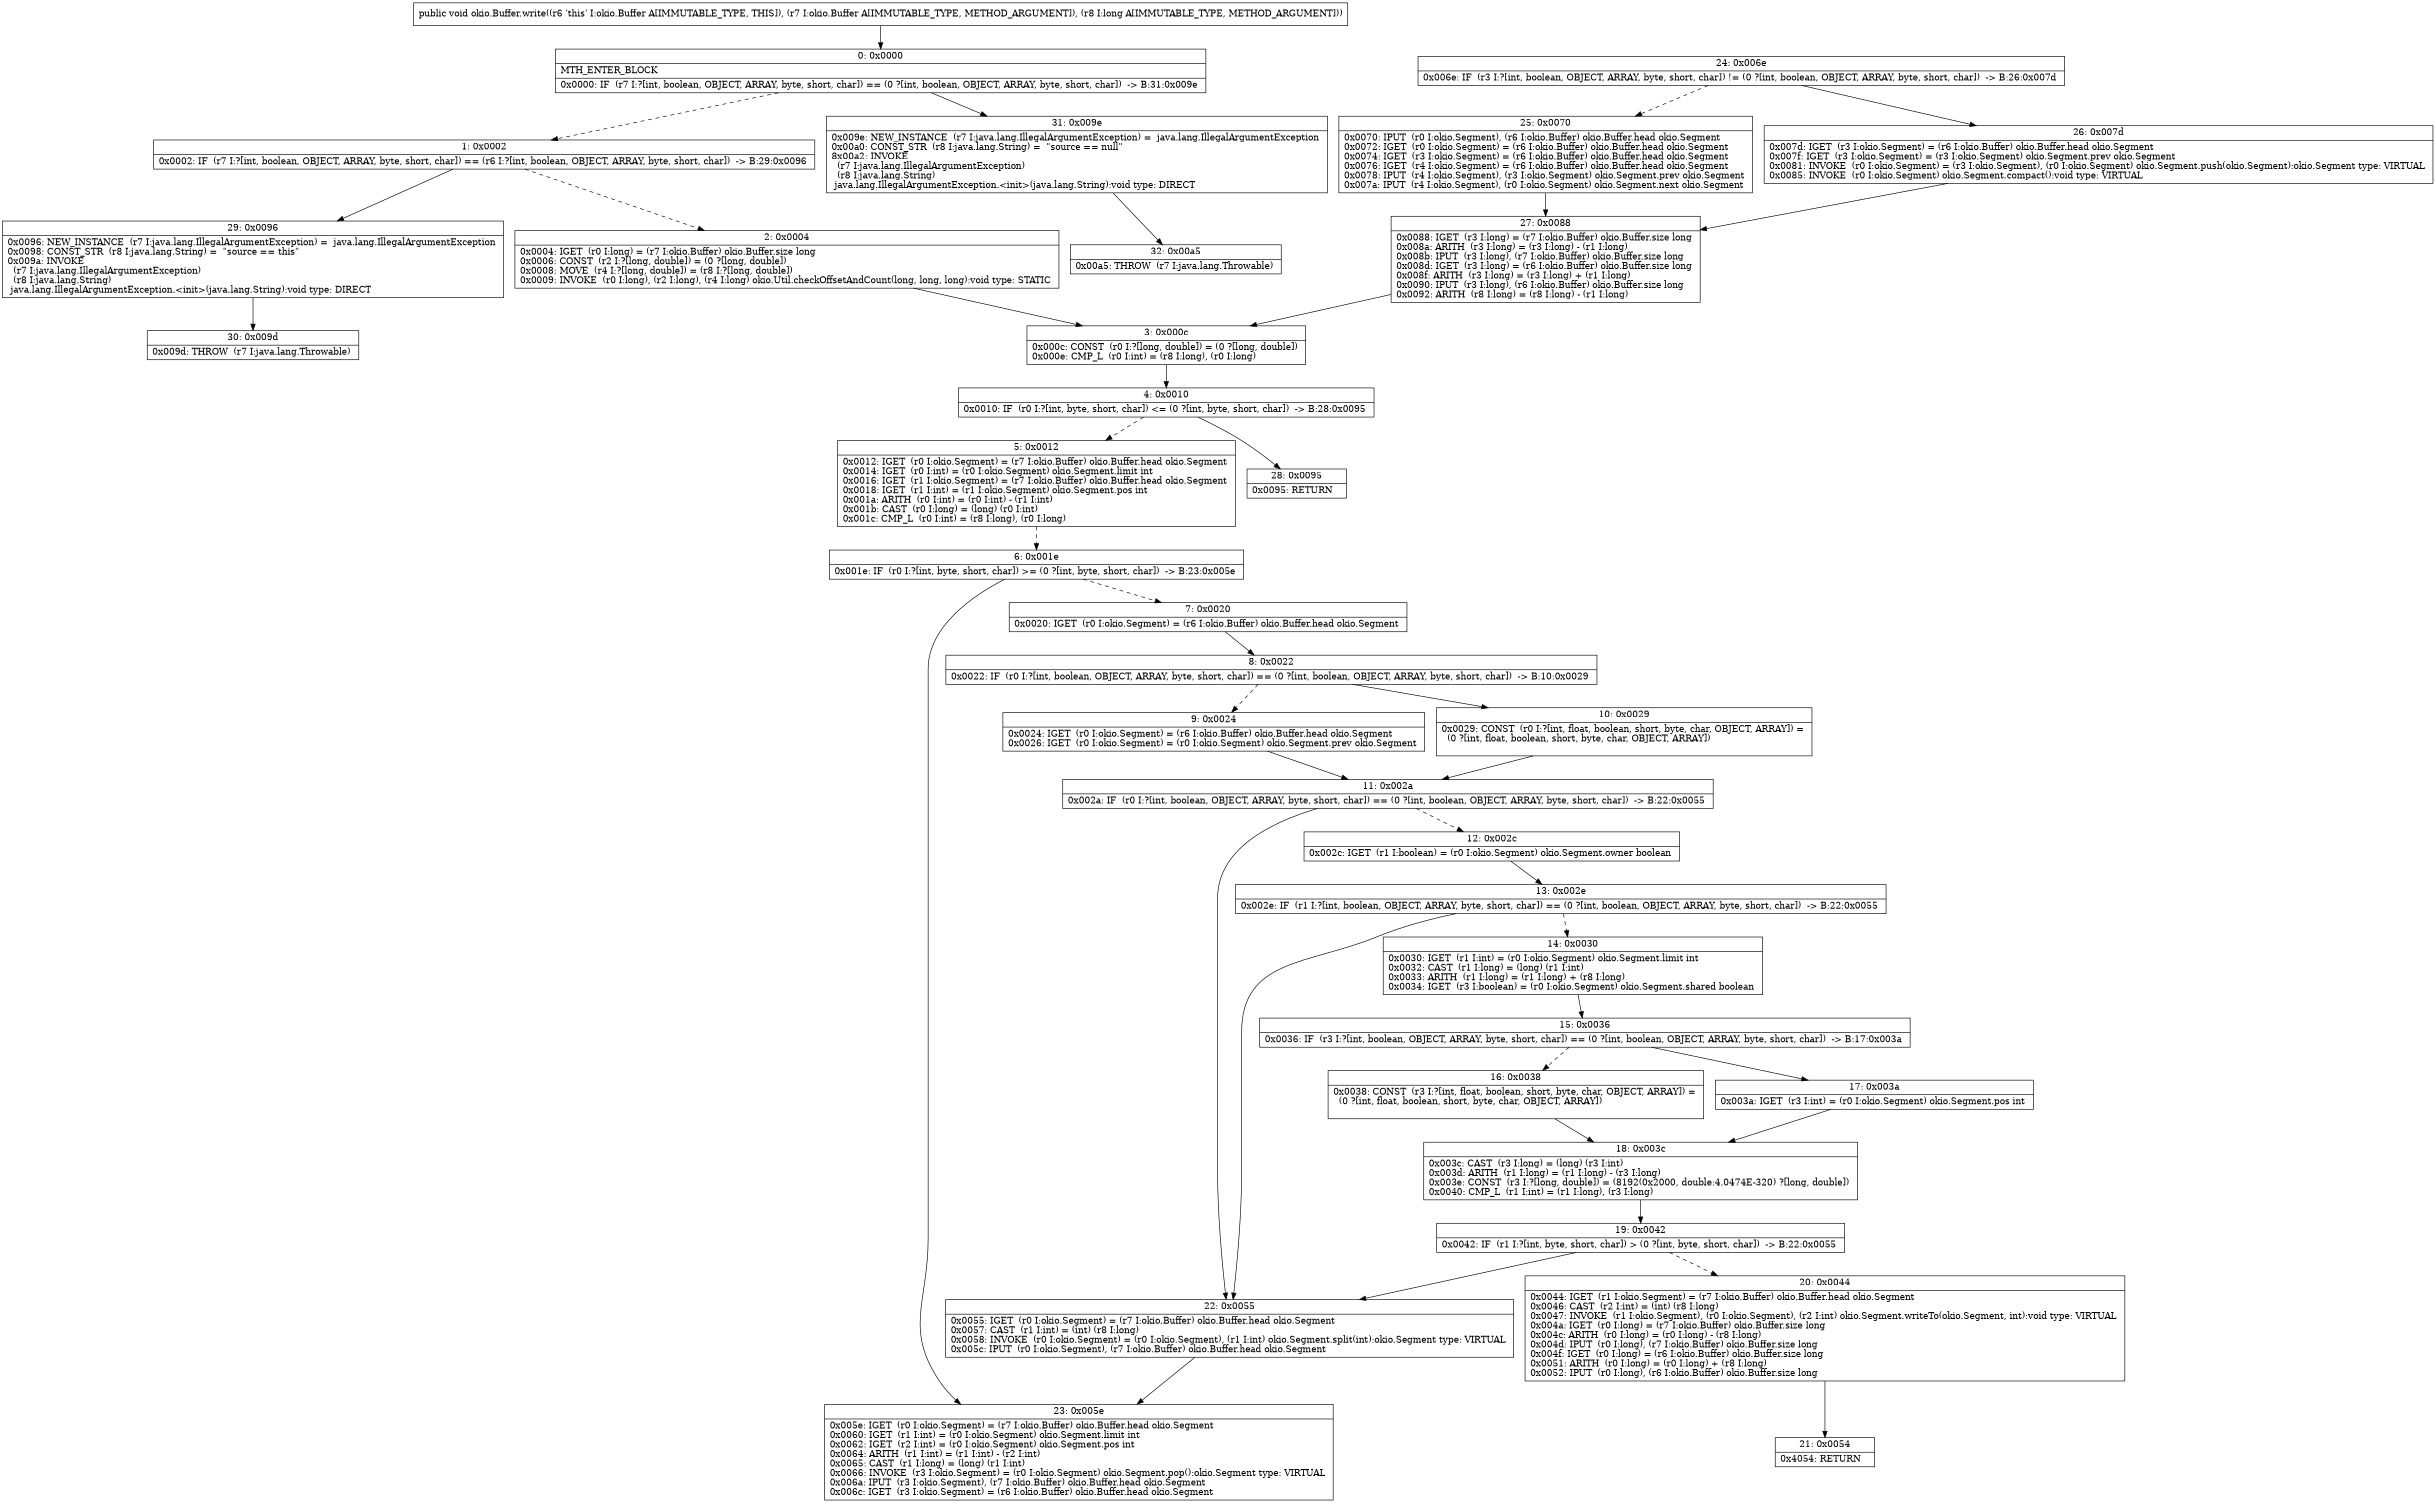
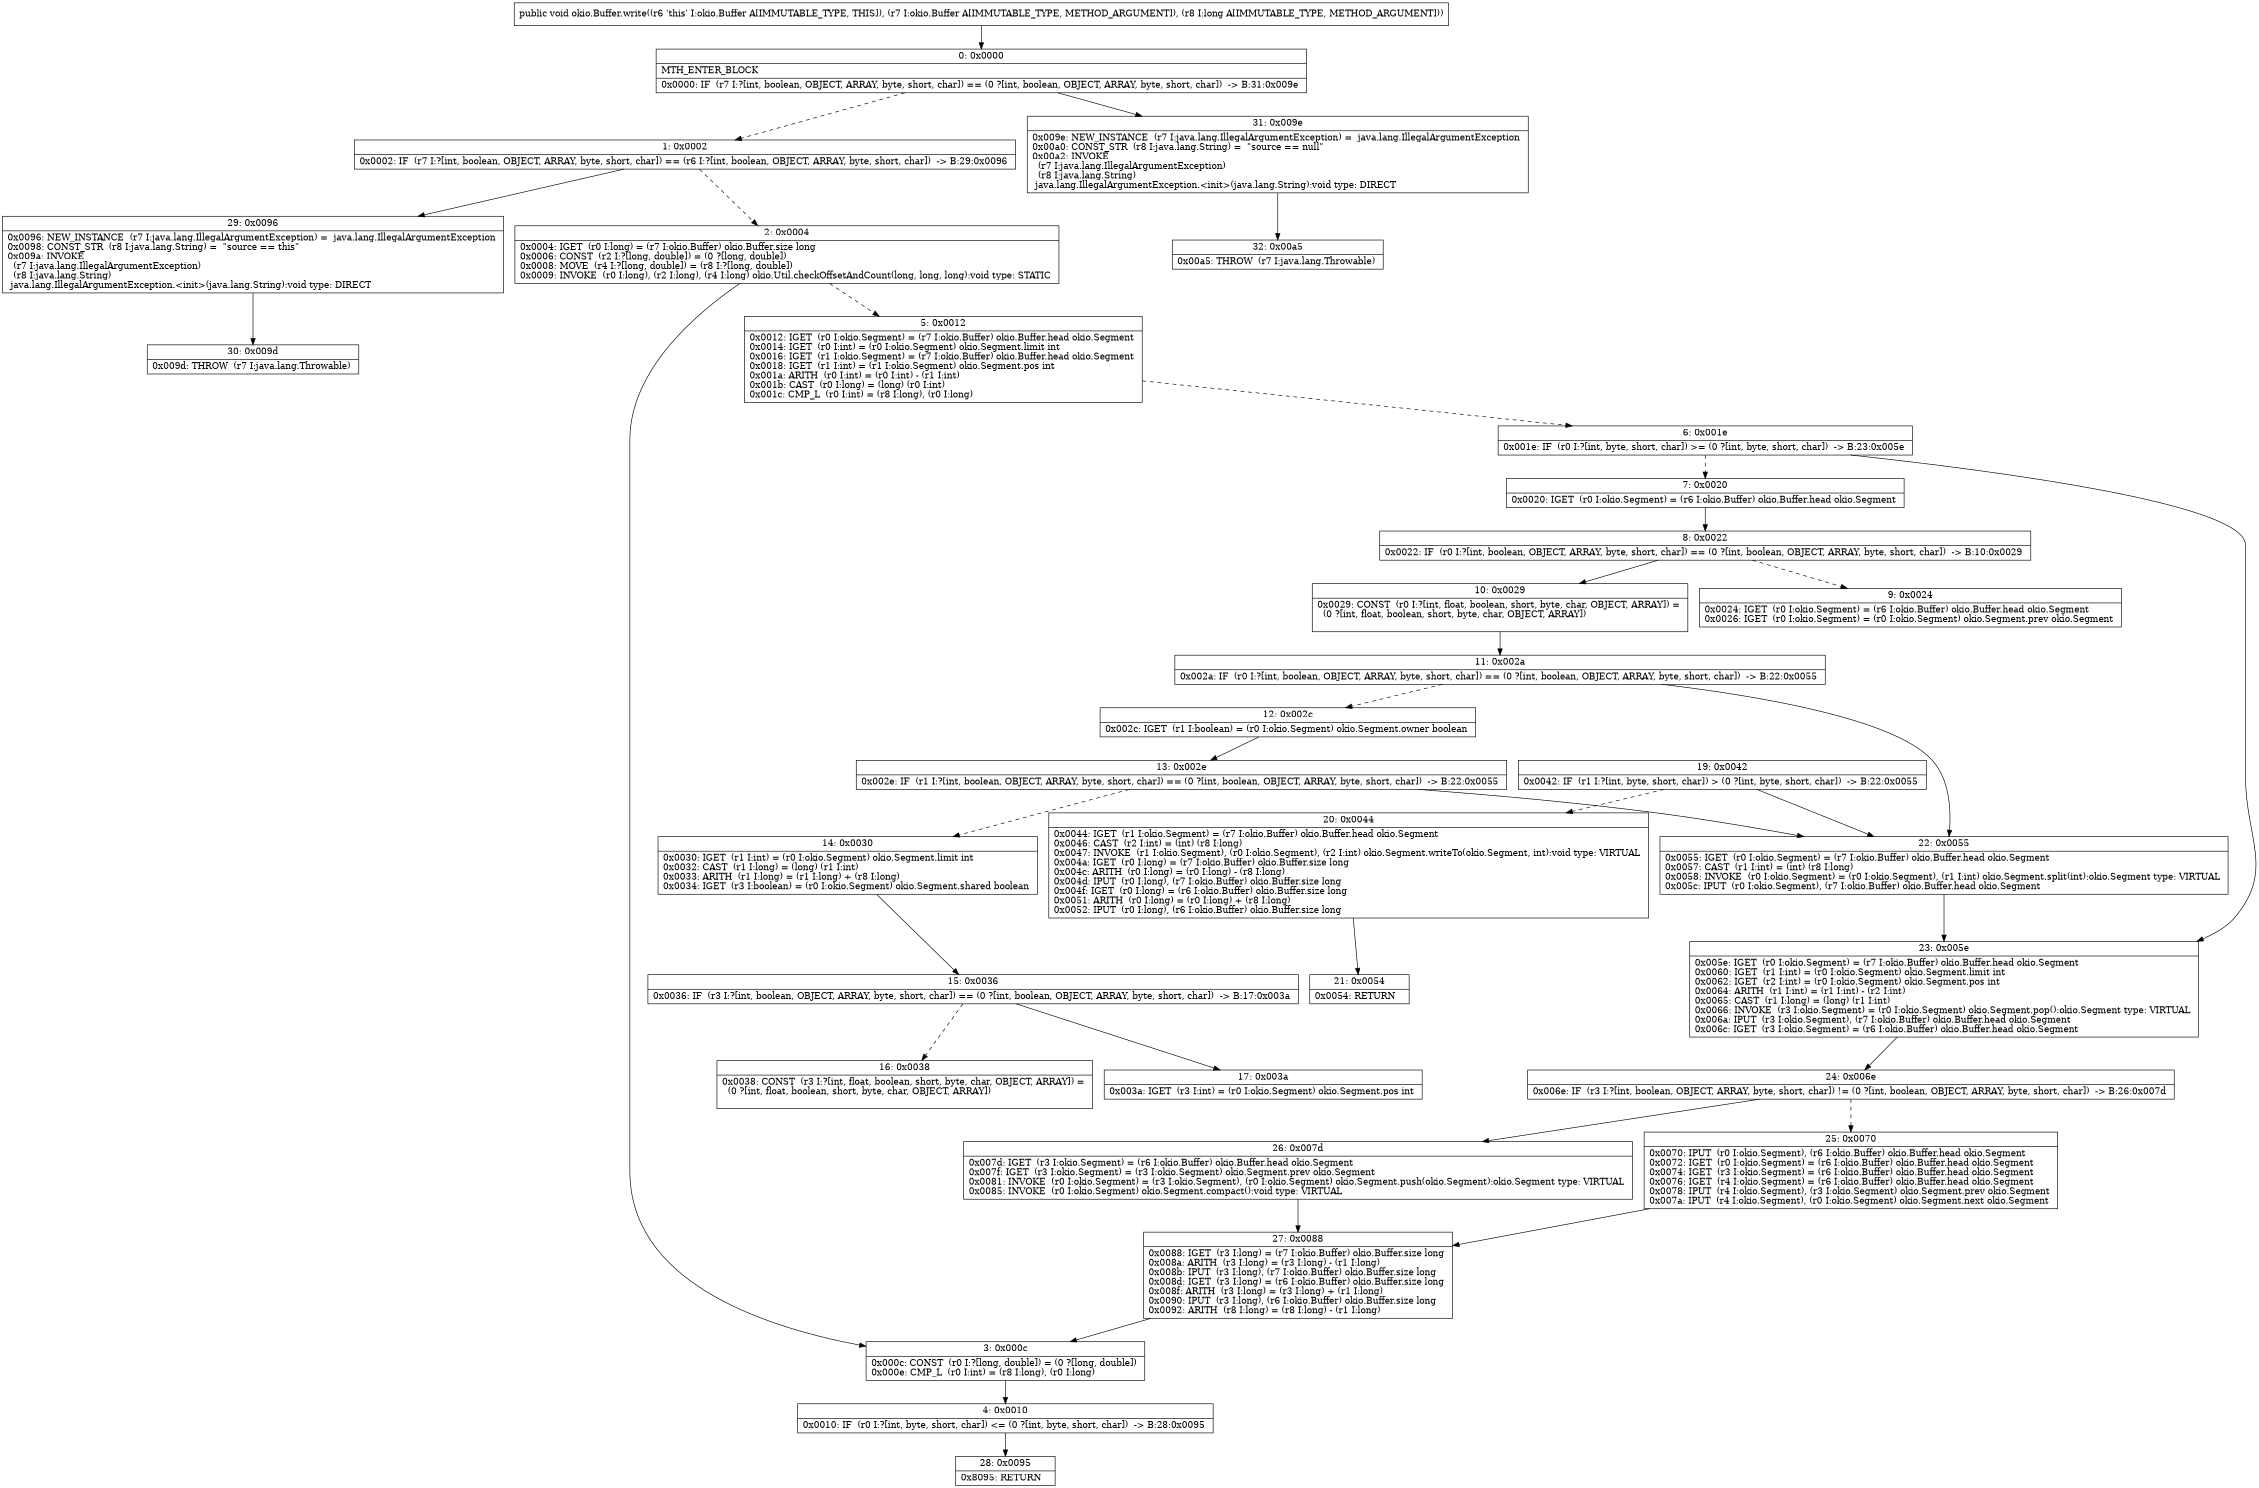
node "31: 0x009e": text "8x00a2: INVOKE" -> "0x00a2: INVOKE"
edge "4: 0x0010" -> "5: 0x0012": now "2: 0x0004" -> "5: 0x0012"
node "28: 0x0095": text "0x0095: RETURN" -> "0x8095: RETURN"
edge "9: 0x0024" -> "11: 0x002a": removed
edge "23: 0x005e" -> "24: 0x006e": added
node "18: 0x003c": removed
node "21: 0x0054": text "0x4054: RETURN" -> "0x0054: RETURN"
